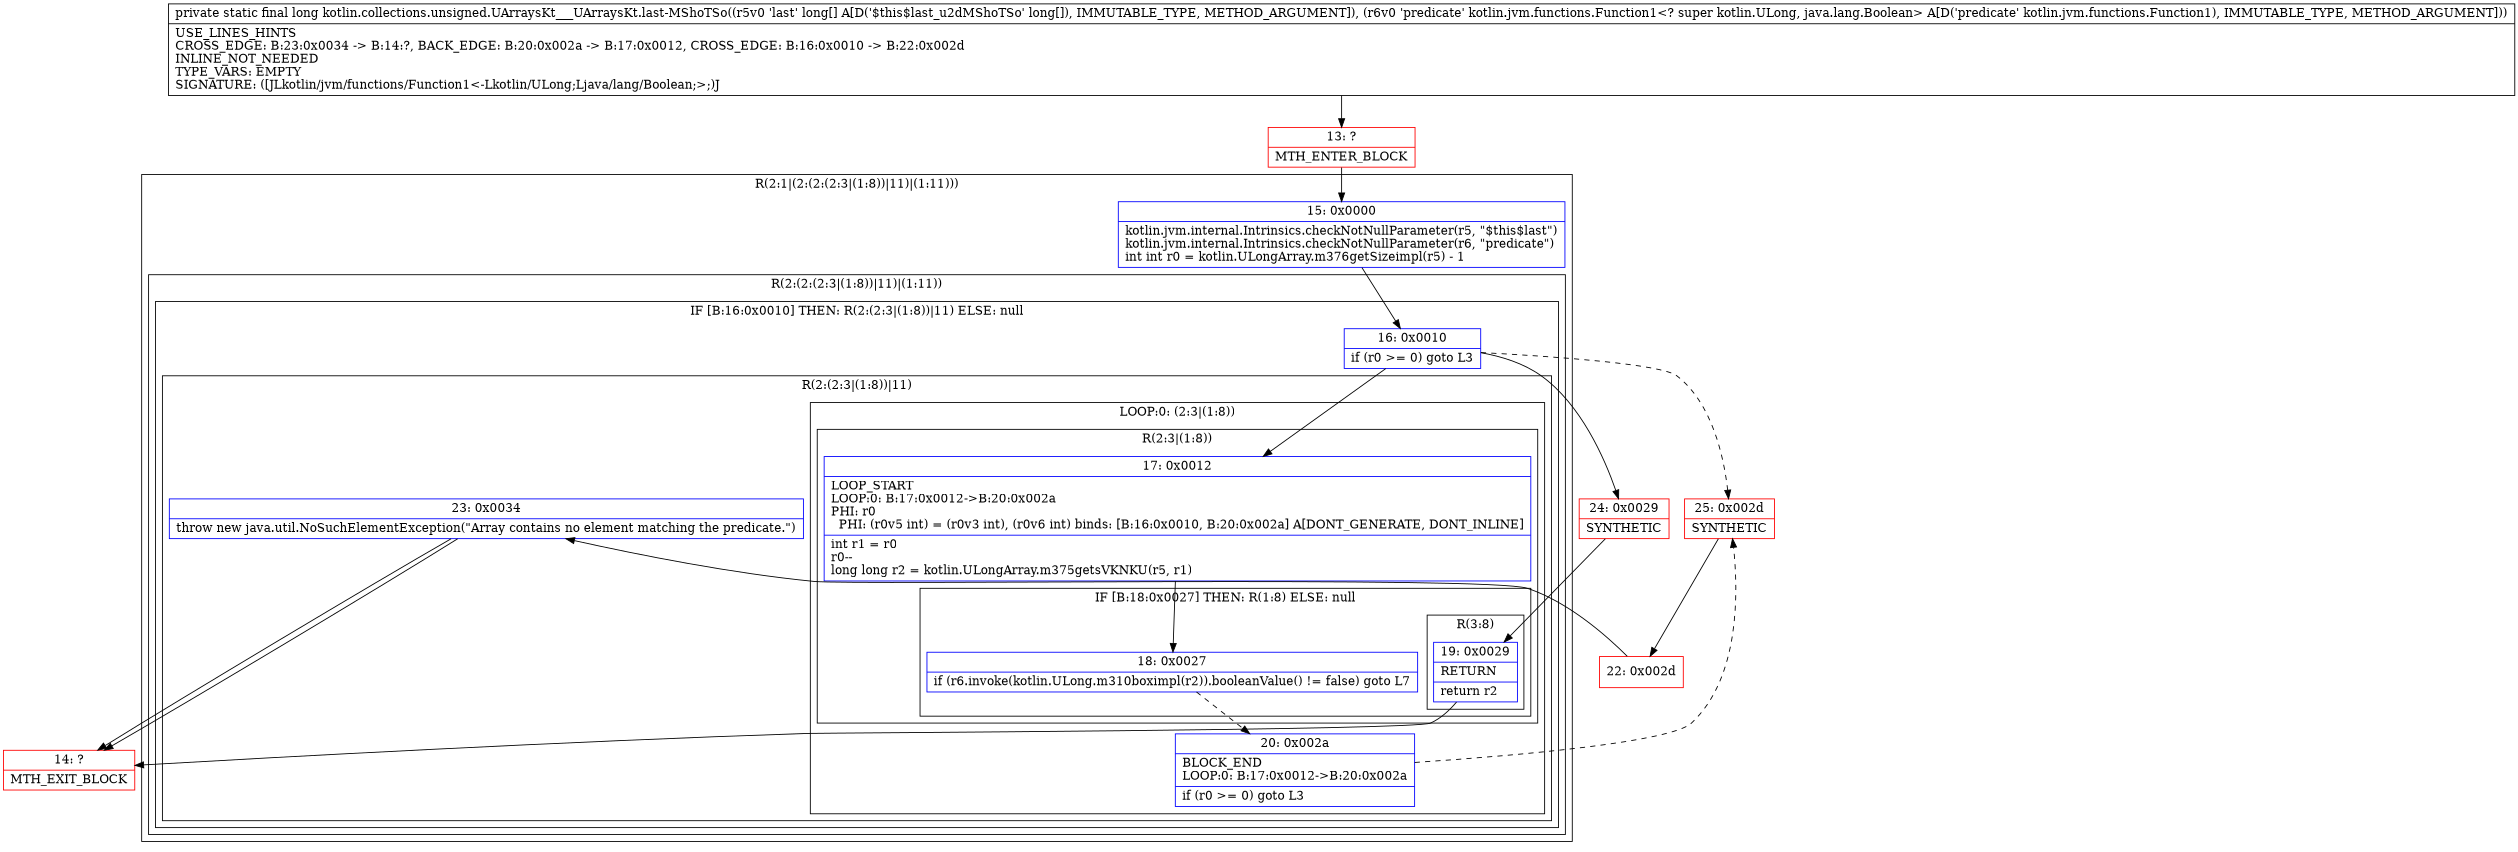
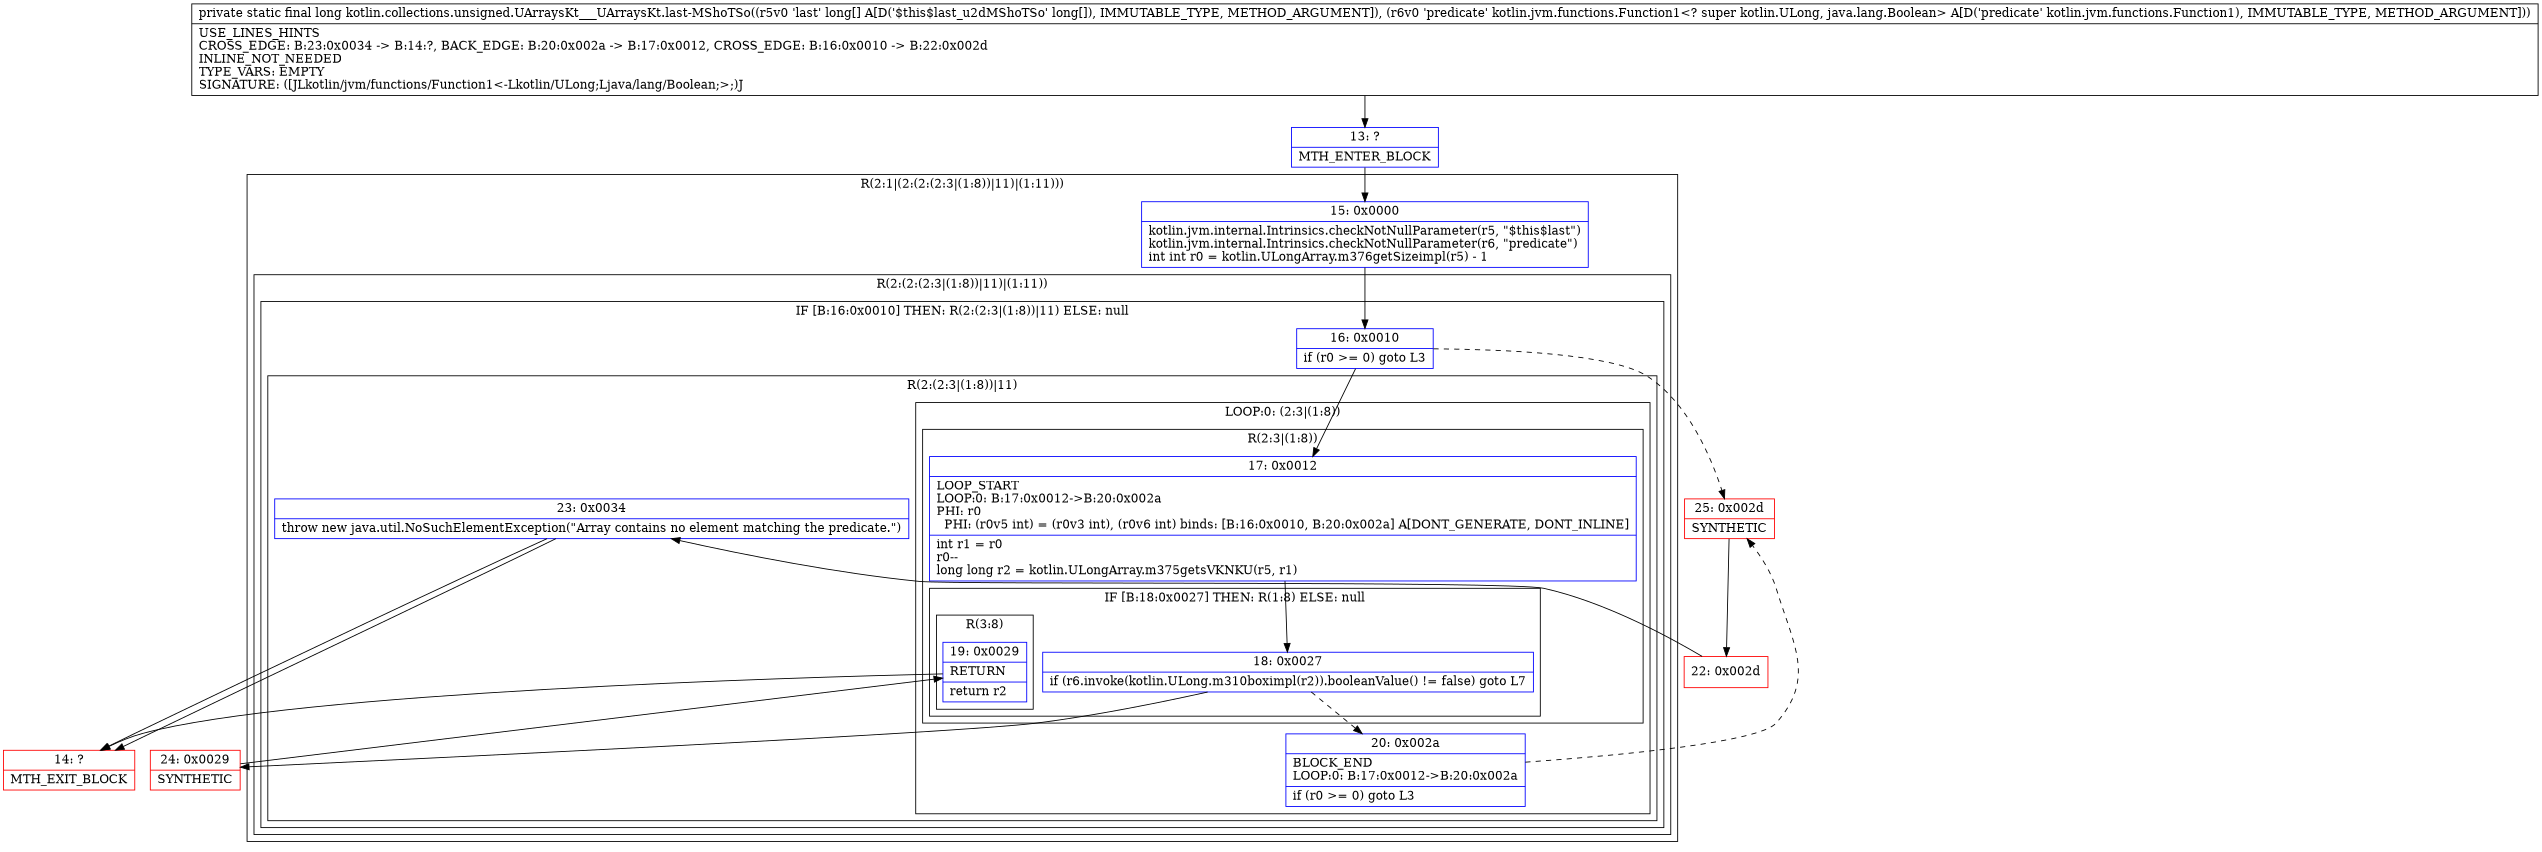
node "13: ?": color red -> blue
edge "16: 0x0010" -> "24: 0x0029": now "18: 0x0027" -> "24: 0x0029"
